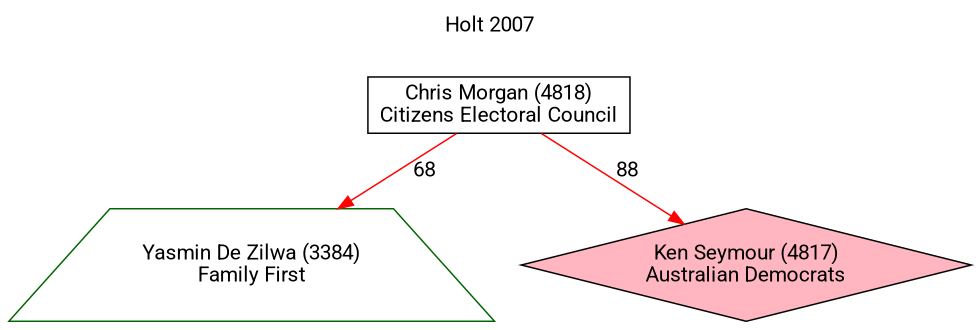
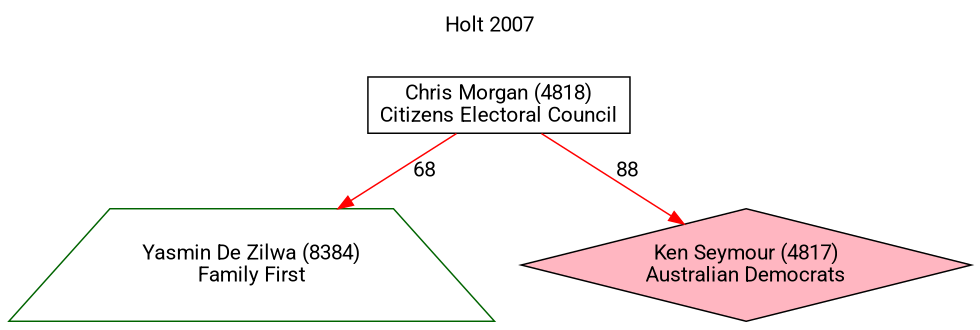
node "Yasmin De Zilwa (3384) Family First": label "Yasmin De Zilwa (3384) Family First" -> "Yasmin De Zilwa (8384) Family First"
